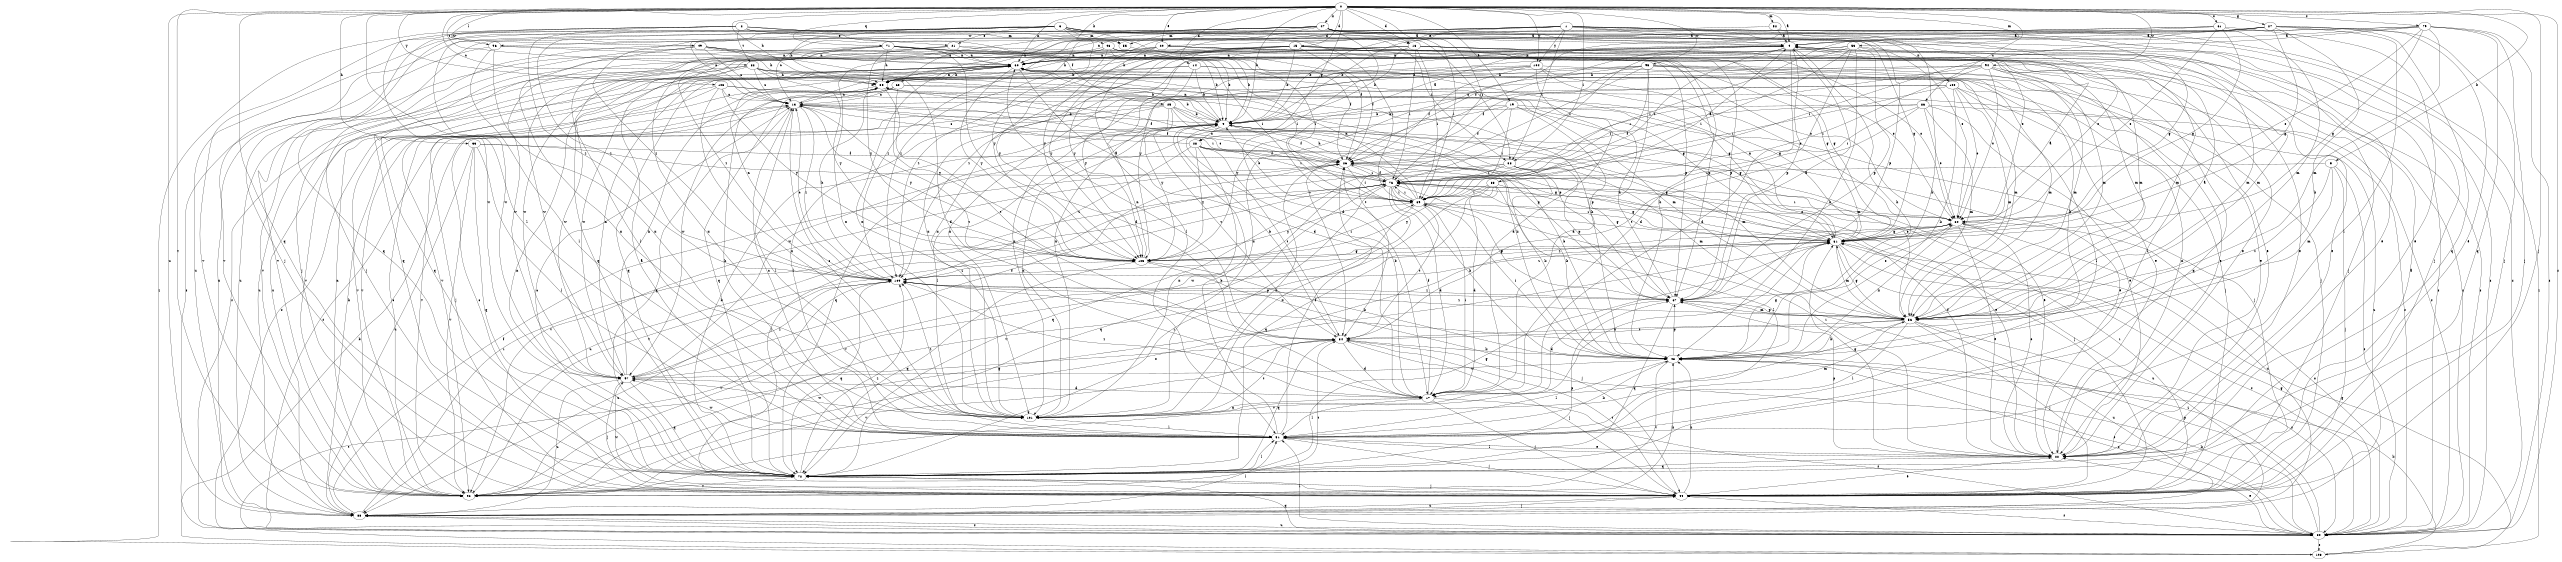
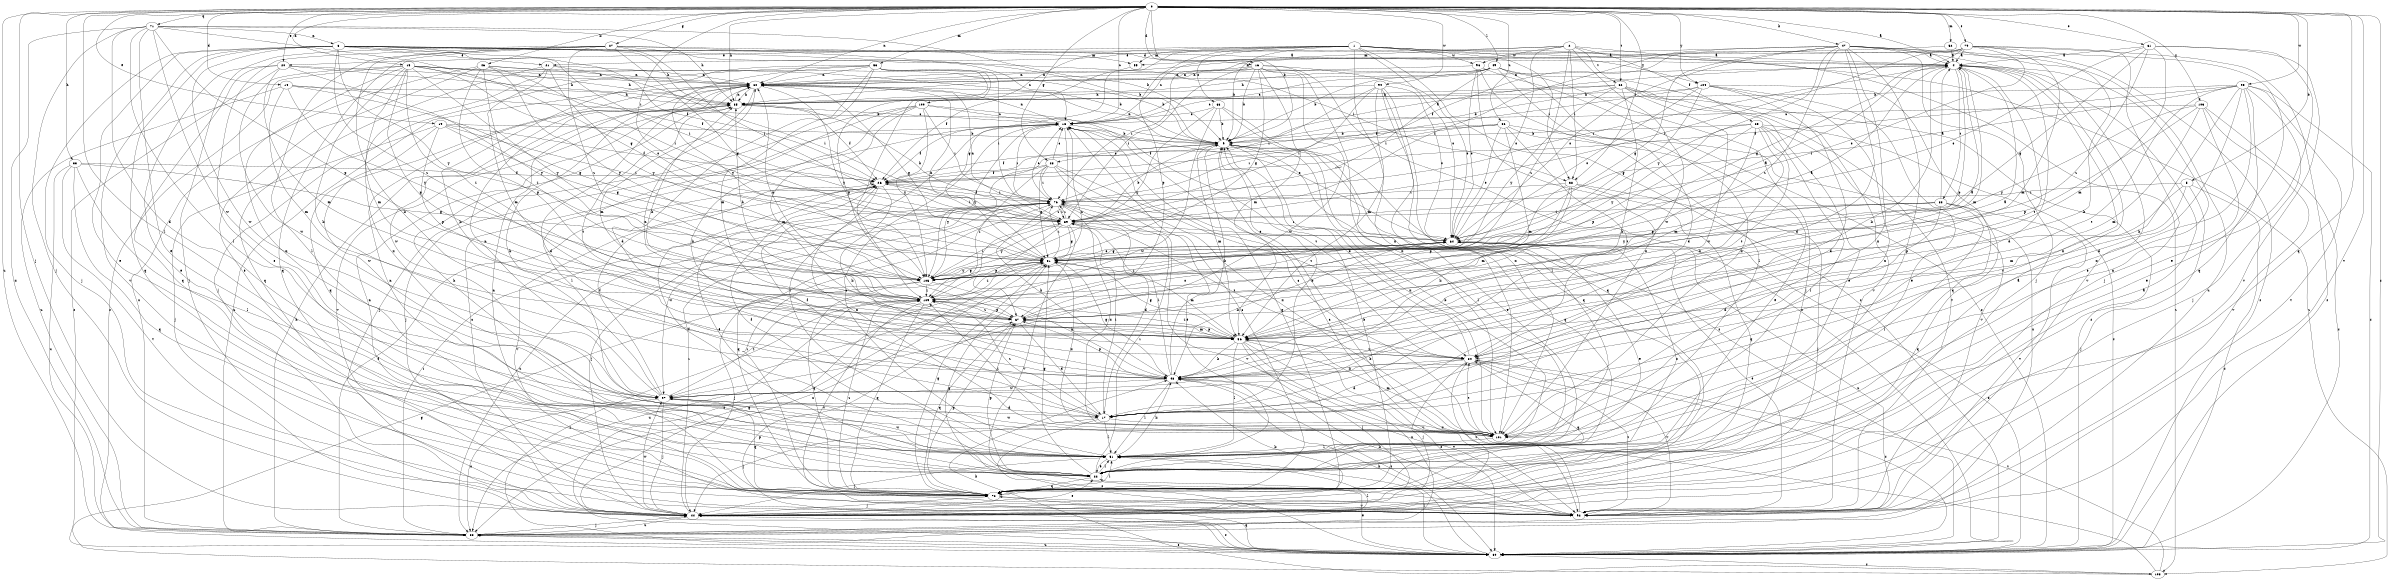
edge "71" -> "60": now "71" -> "3"
edge "47" -> "51": label "l" -> "p"
